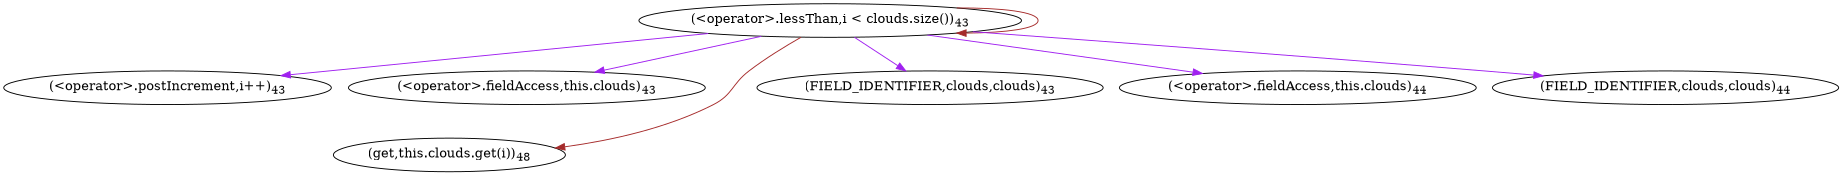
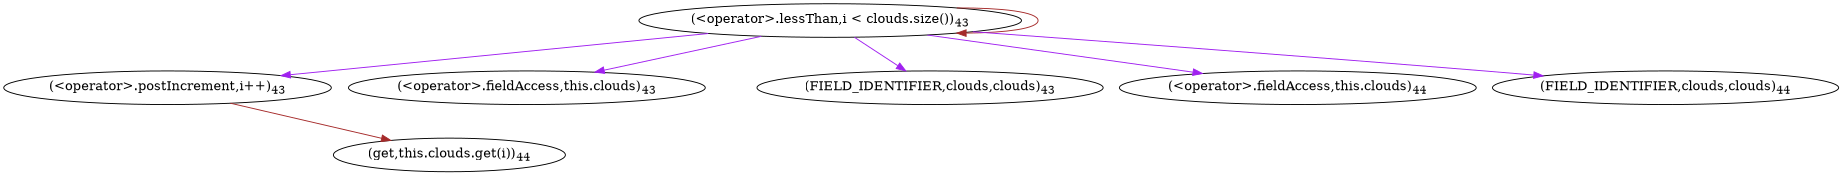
edge "(<operator>.lessThan,i < clouds.size())" -> "(get,this.clouds.get(i))": now "(<operator>.postIncrement,i++)" -> "(get,this.clouds.get(i))"
node "(get,this.clouds.get(i))": text "48" -> "44"
